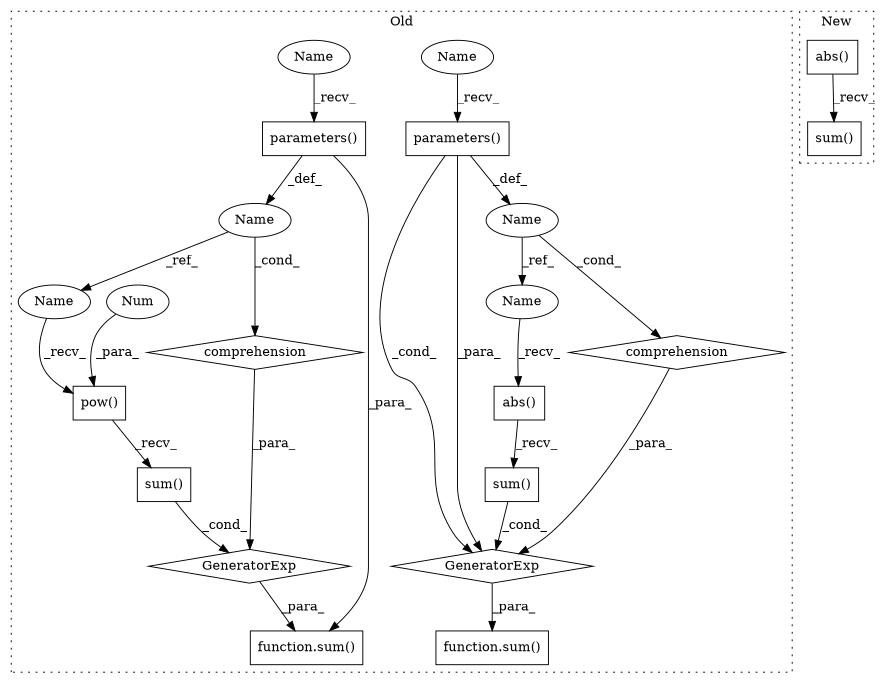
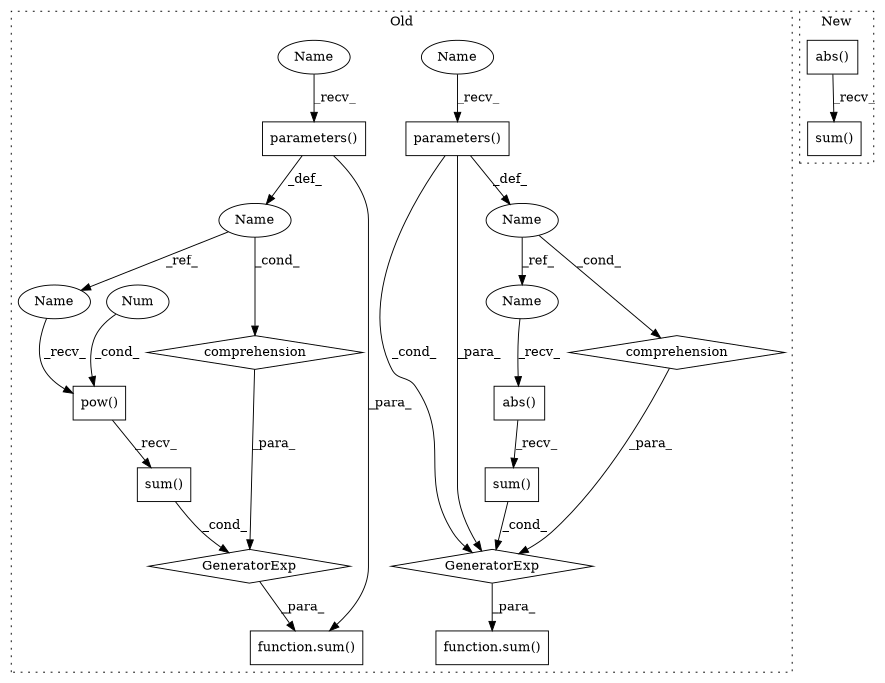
edge "Num" -> "pow()": label "_para_" -> "_cond_"
